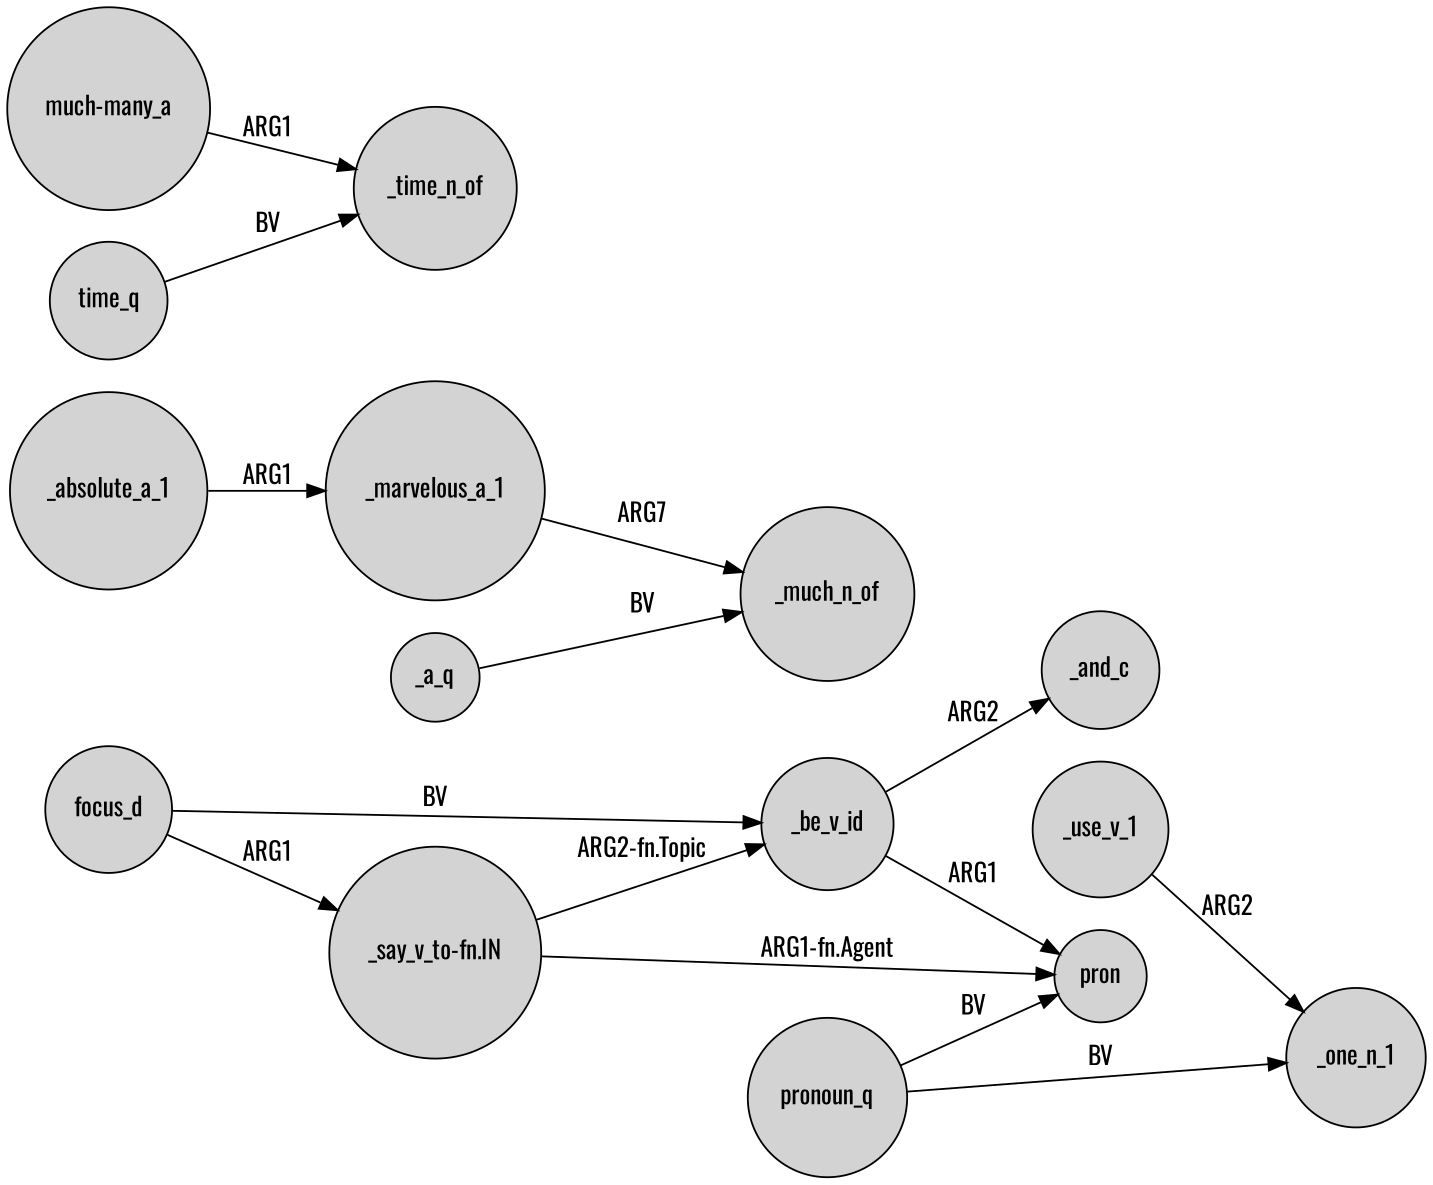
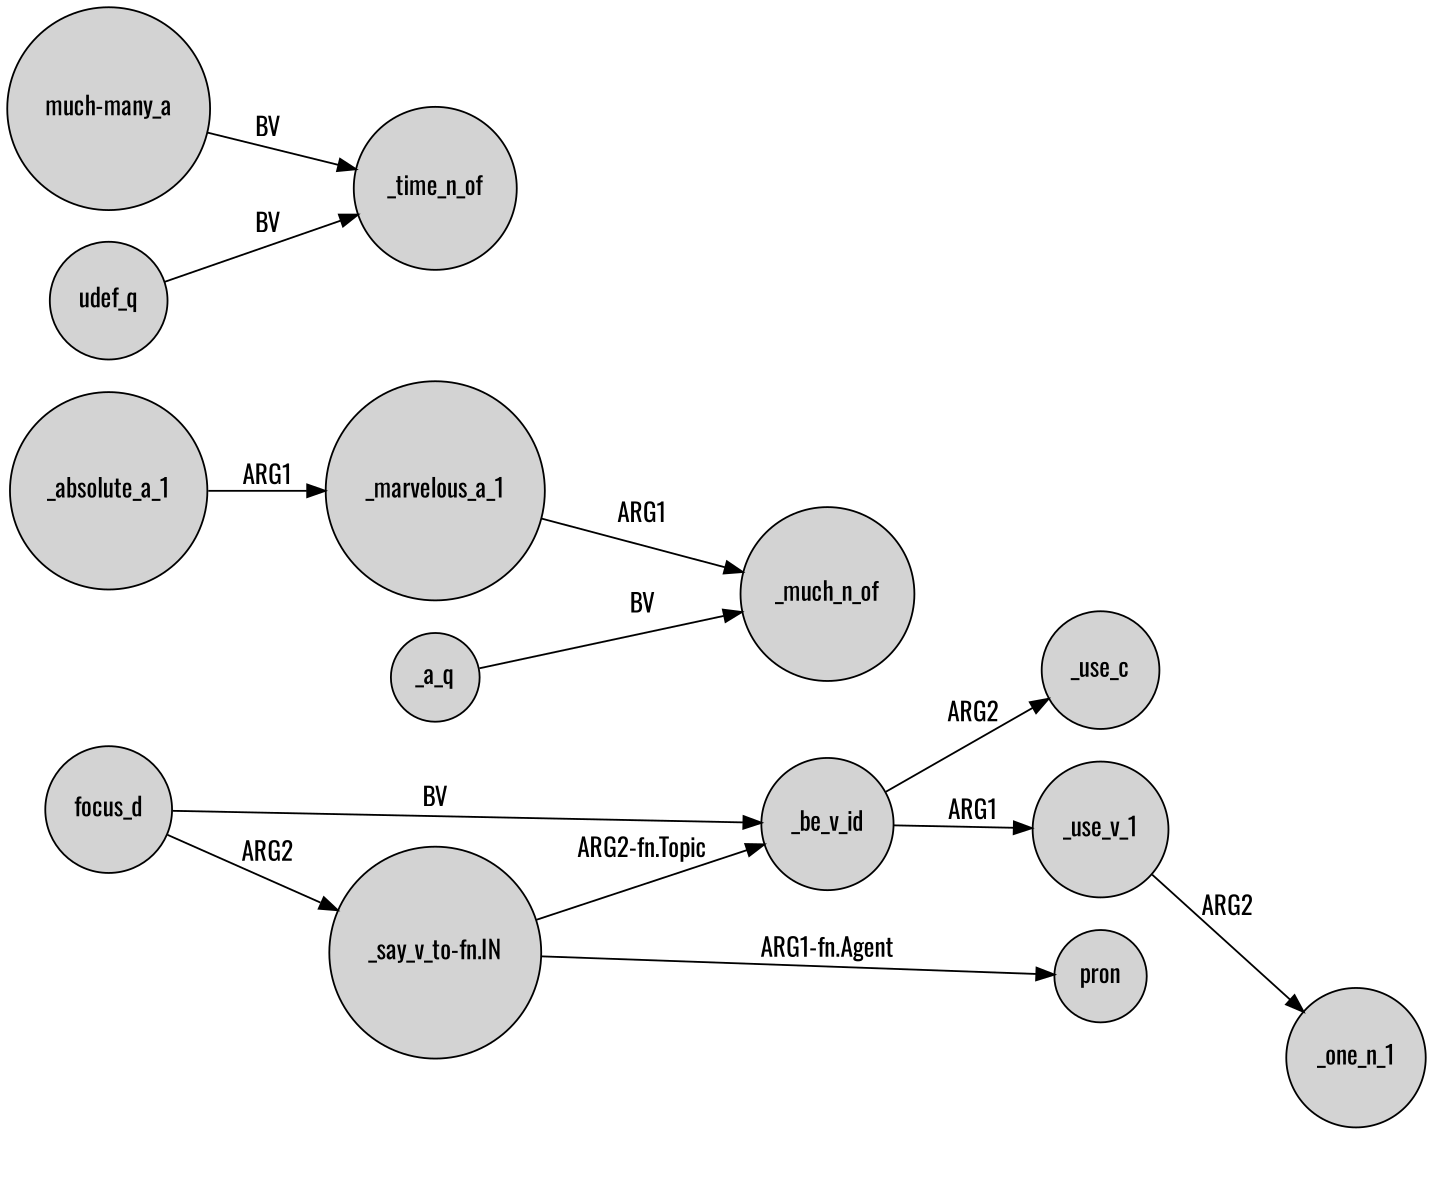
edge "much-many_a" -> "_time_n_of": label "ARG1" -> "BV"
node "time_q": label "time_q" -> "udef_q"
edge "_marvelous_a_1" -> "_much_n_of": label "ARG7" -> "ARG1"
node "_and_c": label "_and_c" -> "_use_c"
edge "focus_d" -> "_say_v_to-fn.IN": label "ARG1" -> "ARG2"
edge "_be_v_id" -> "pron": now "_be_v_id" -> "_use_v_1"
node "pronoun_q": removed
